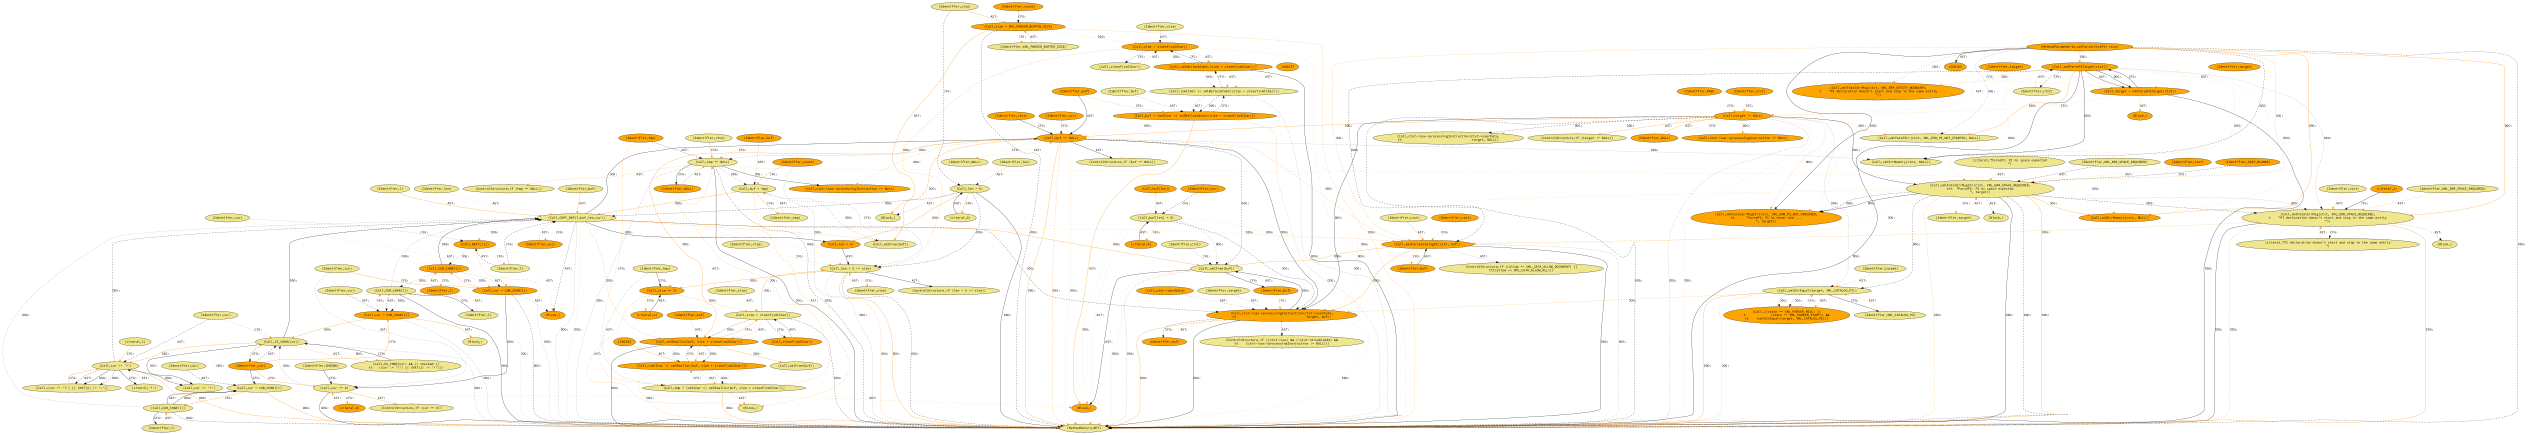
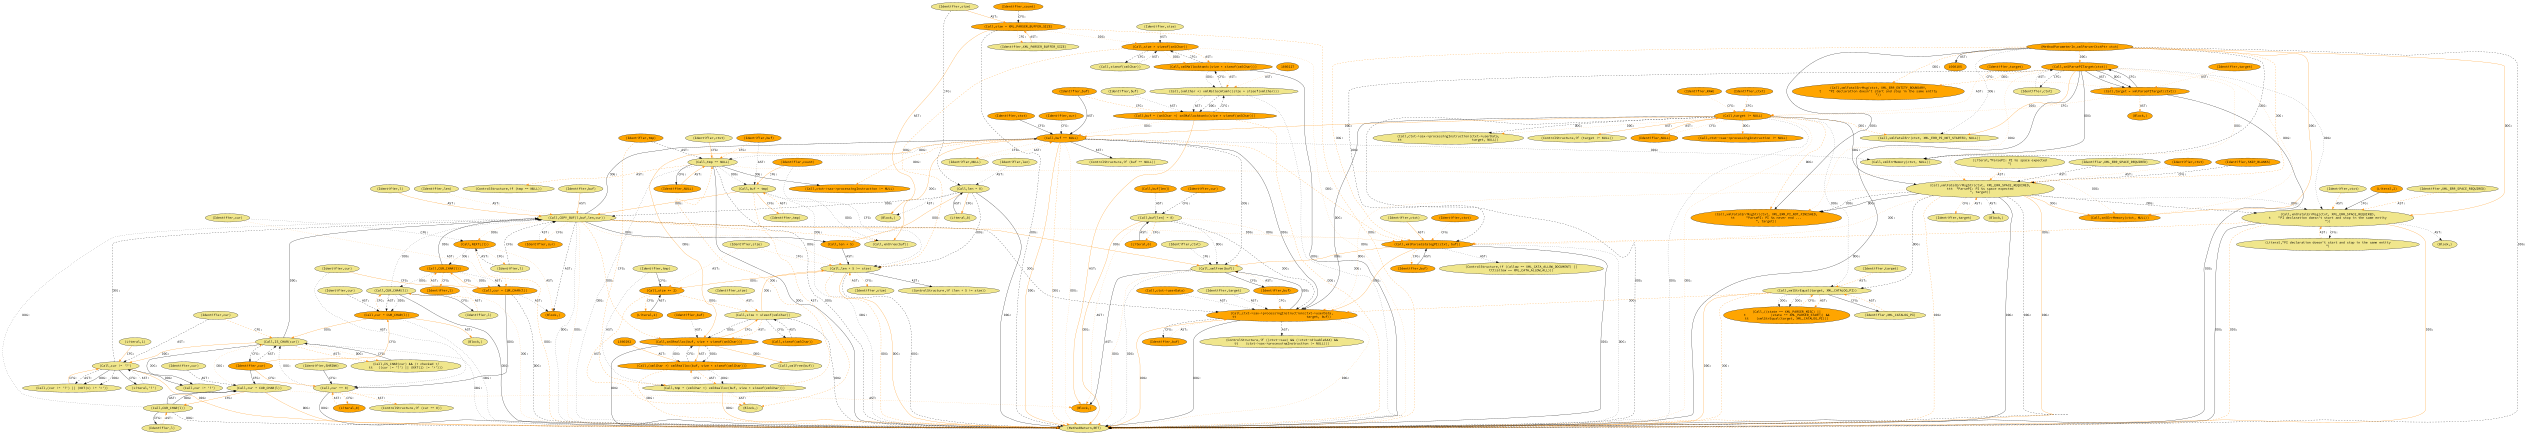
edge "(Call,buf[len] = 0)" -> "(MethodReturn,RET)": style dotted -> solid
edge "(Call,cur == 0)" -> "(ControlStructure,if (cur == 0))": style solid -> dashed
